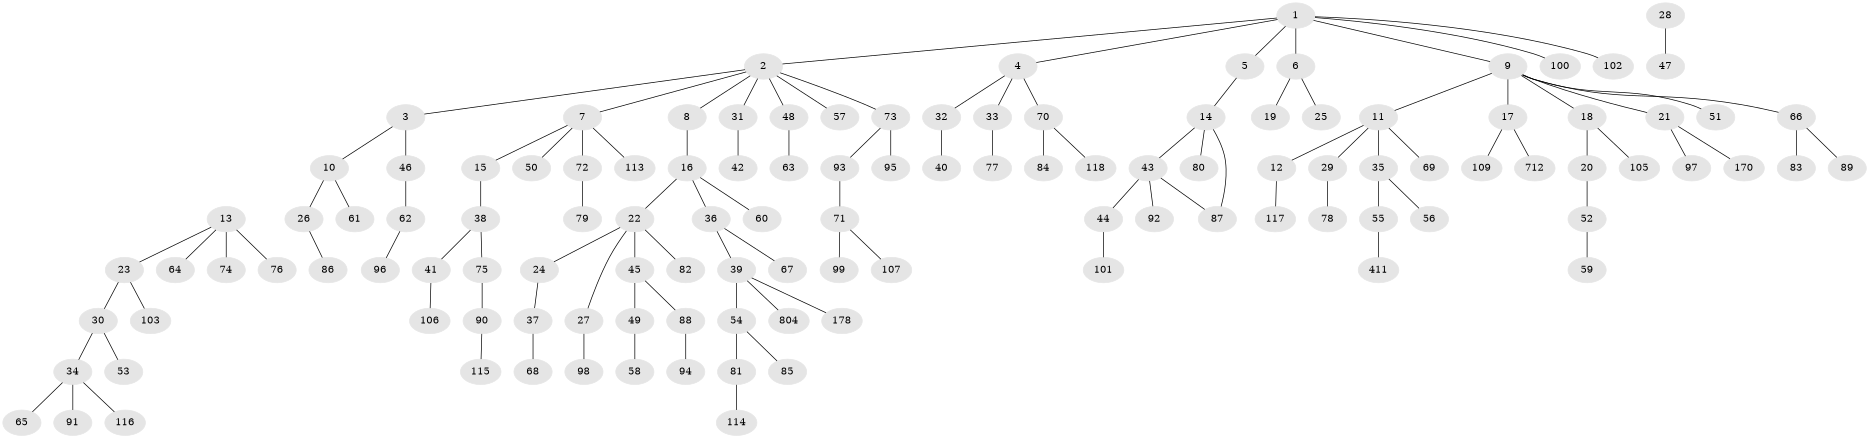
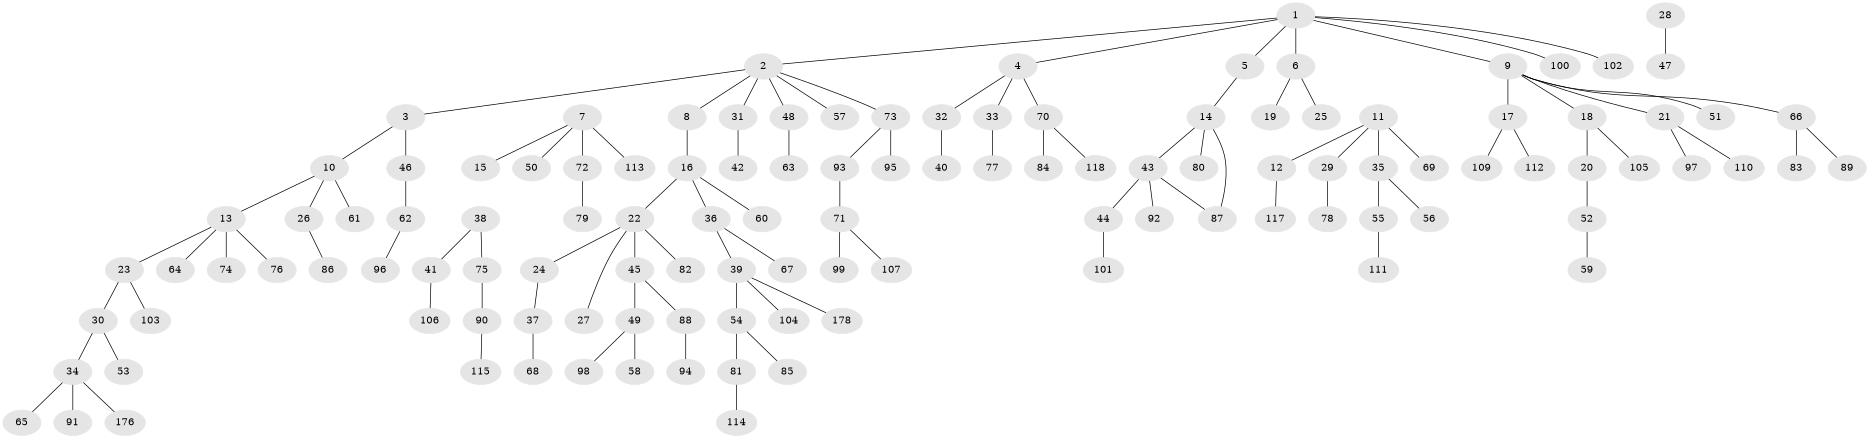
edge "2" -- "7": removed
edge "9" -- "11": removed
node "712": label "712" -> "112"
node "170": label "170" -> "110"
edge "10" -- "13": added
edge "15" -- "38": removed
node "411": label "411" -> "111"
node "804": label "804" -> "104"
edge "27" -- "98": now "49" -- "98"
node "116": label "116" -> "176"
